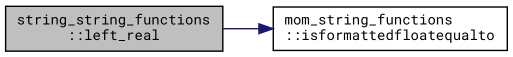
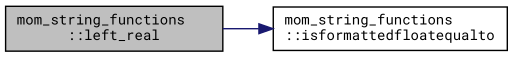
node "string_string_functions ::left_real": label "string_string_functions ::left_real" -> "mom_string_functions ::left_real"
